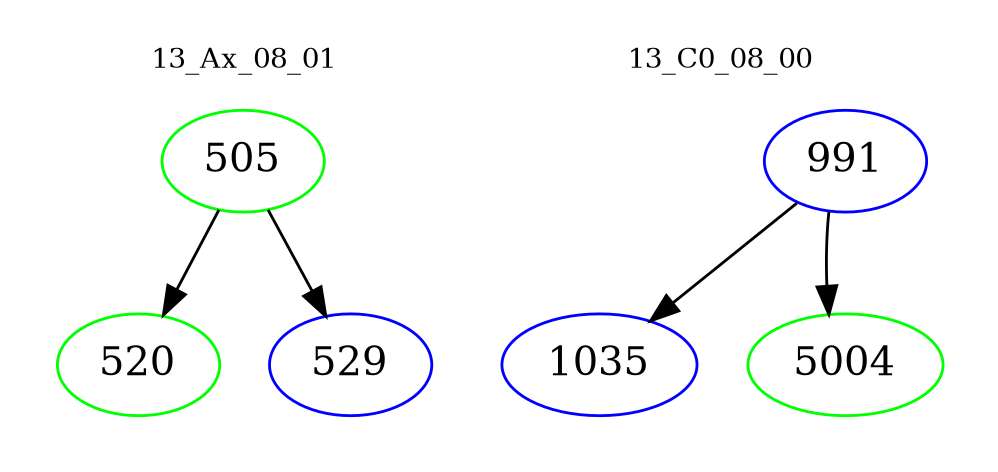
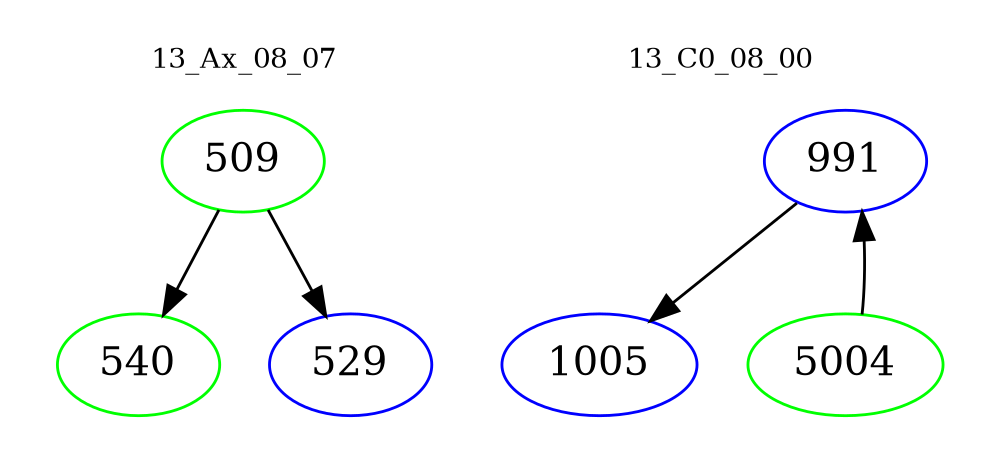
cluster "13_Ax_08_01": label "13_Ax_08_01" -> "13_Ax_08_07"
node "505": label "505" -> "509"
edge "991" -> "5004": reversed
node "520": label "520" -> "540"
node "1035": label "1035" -> "1005"
